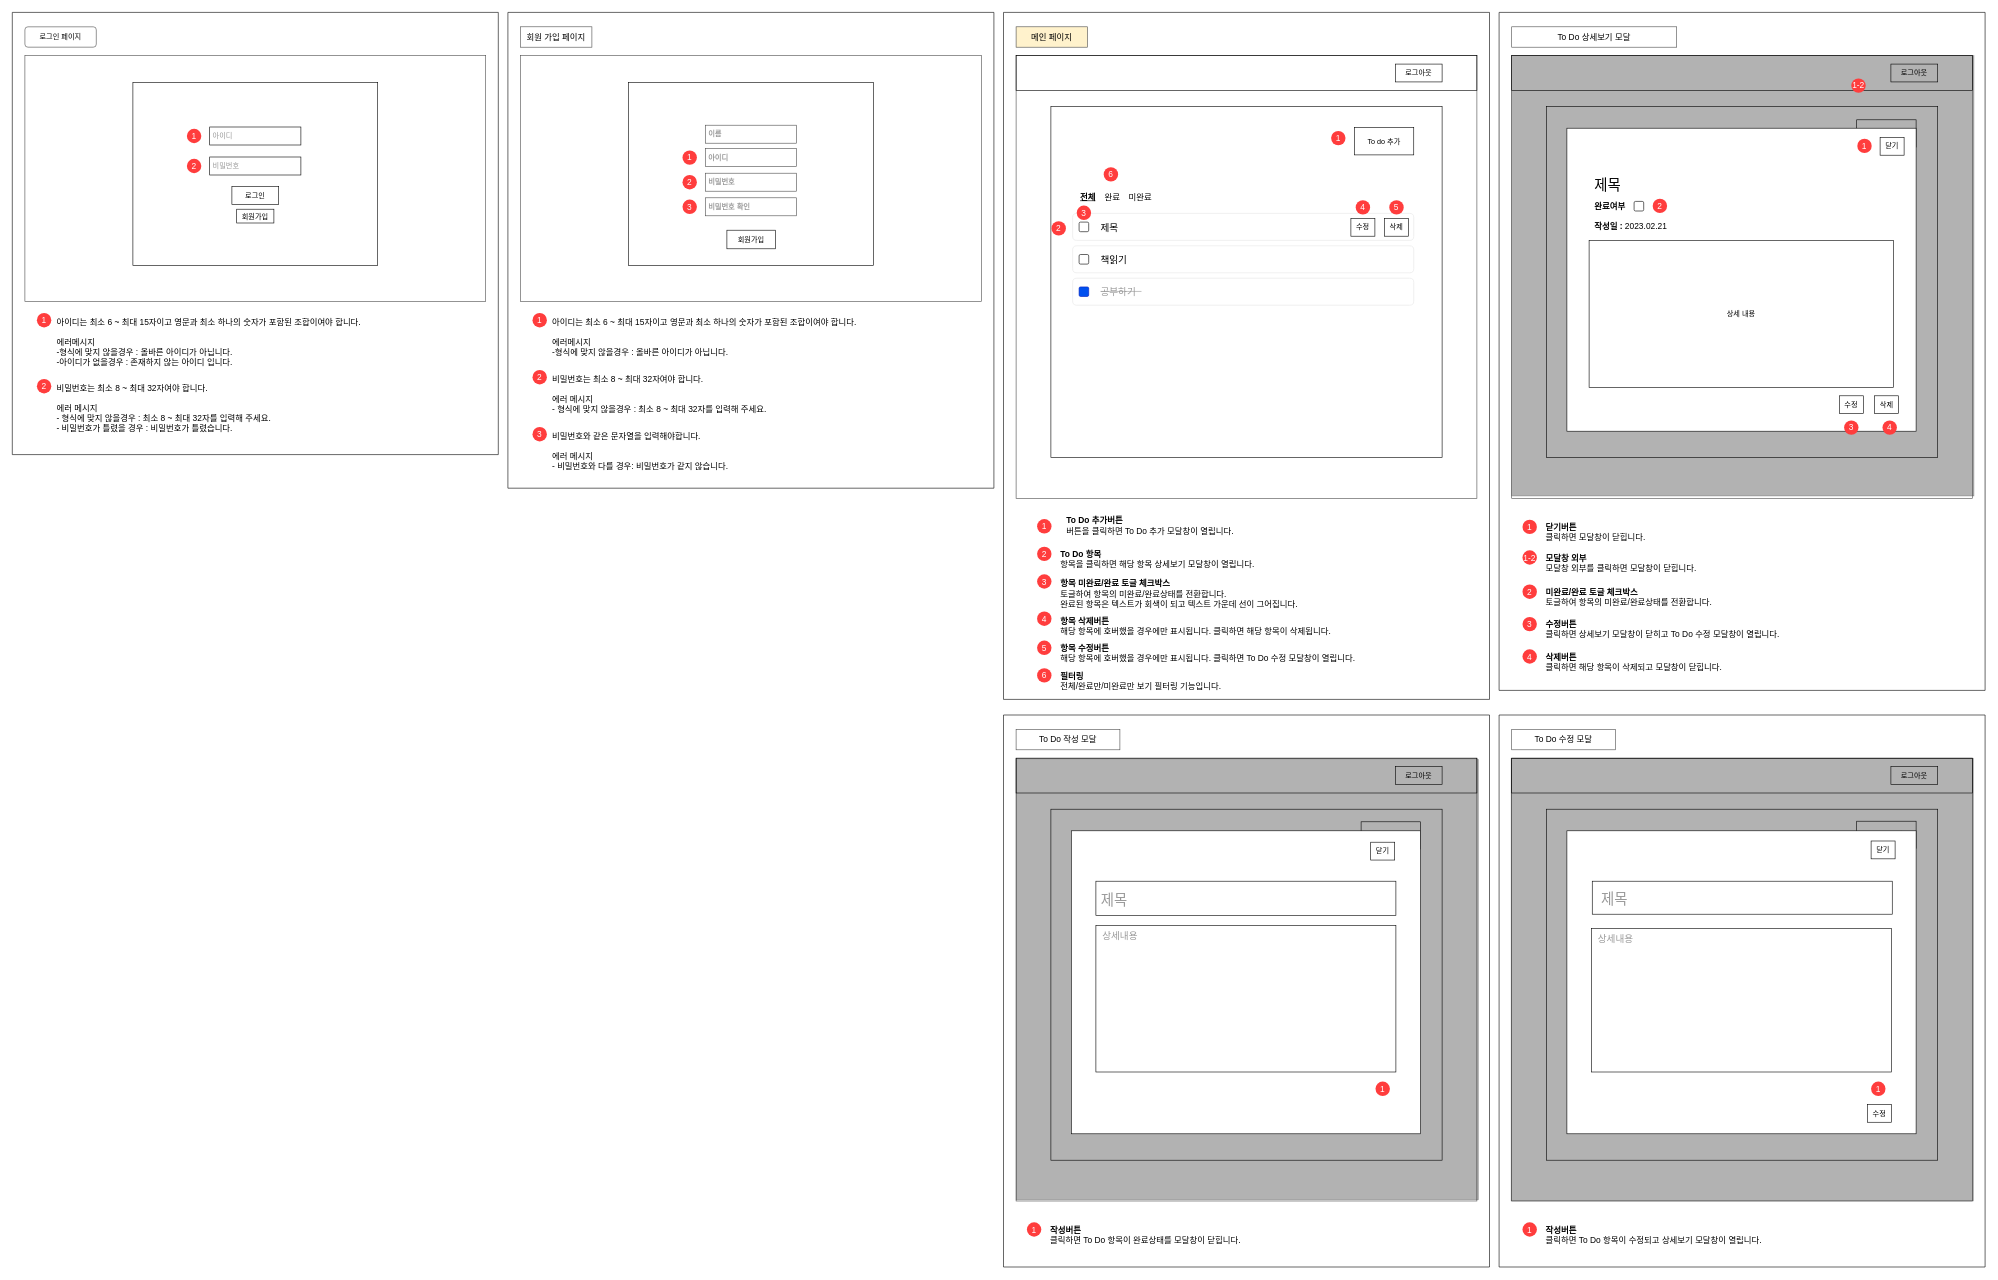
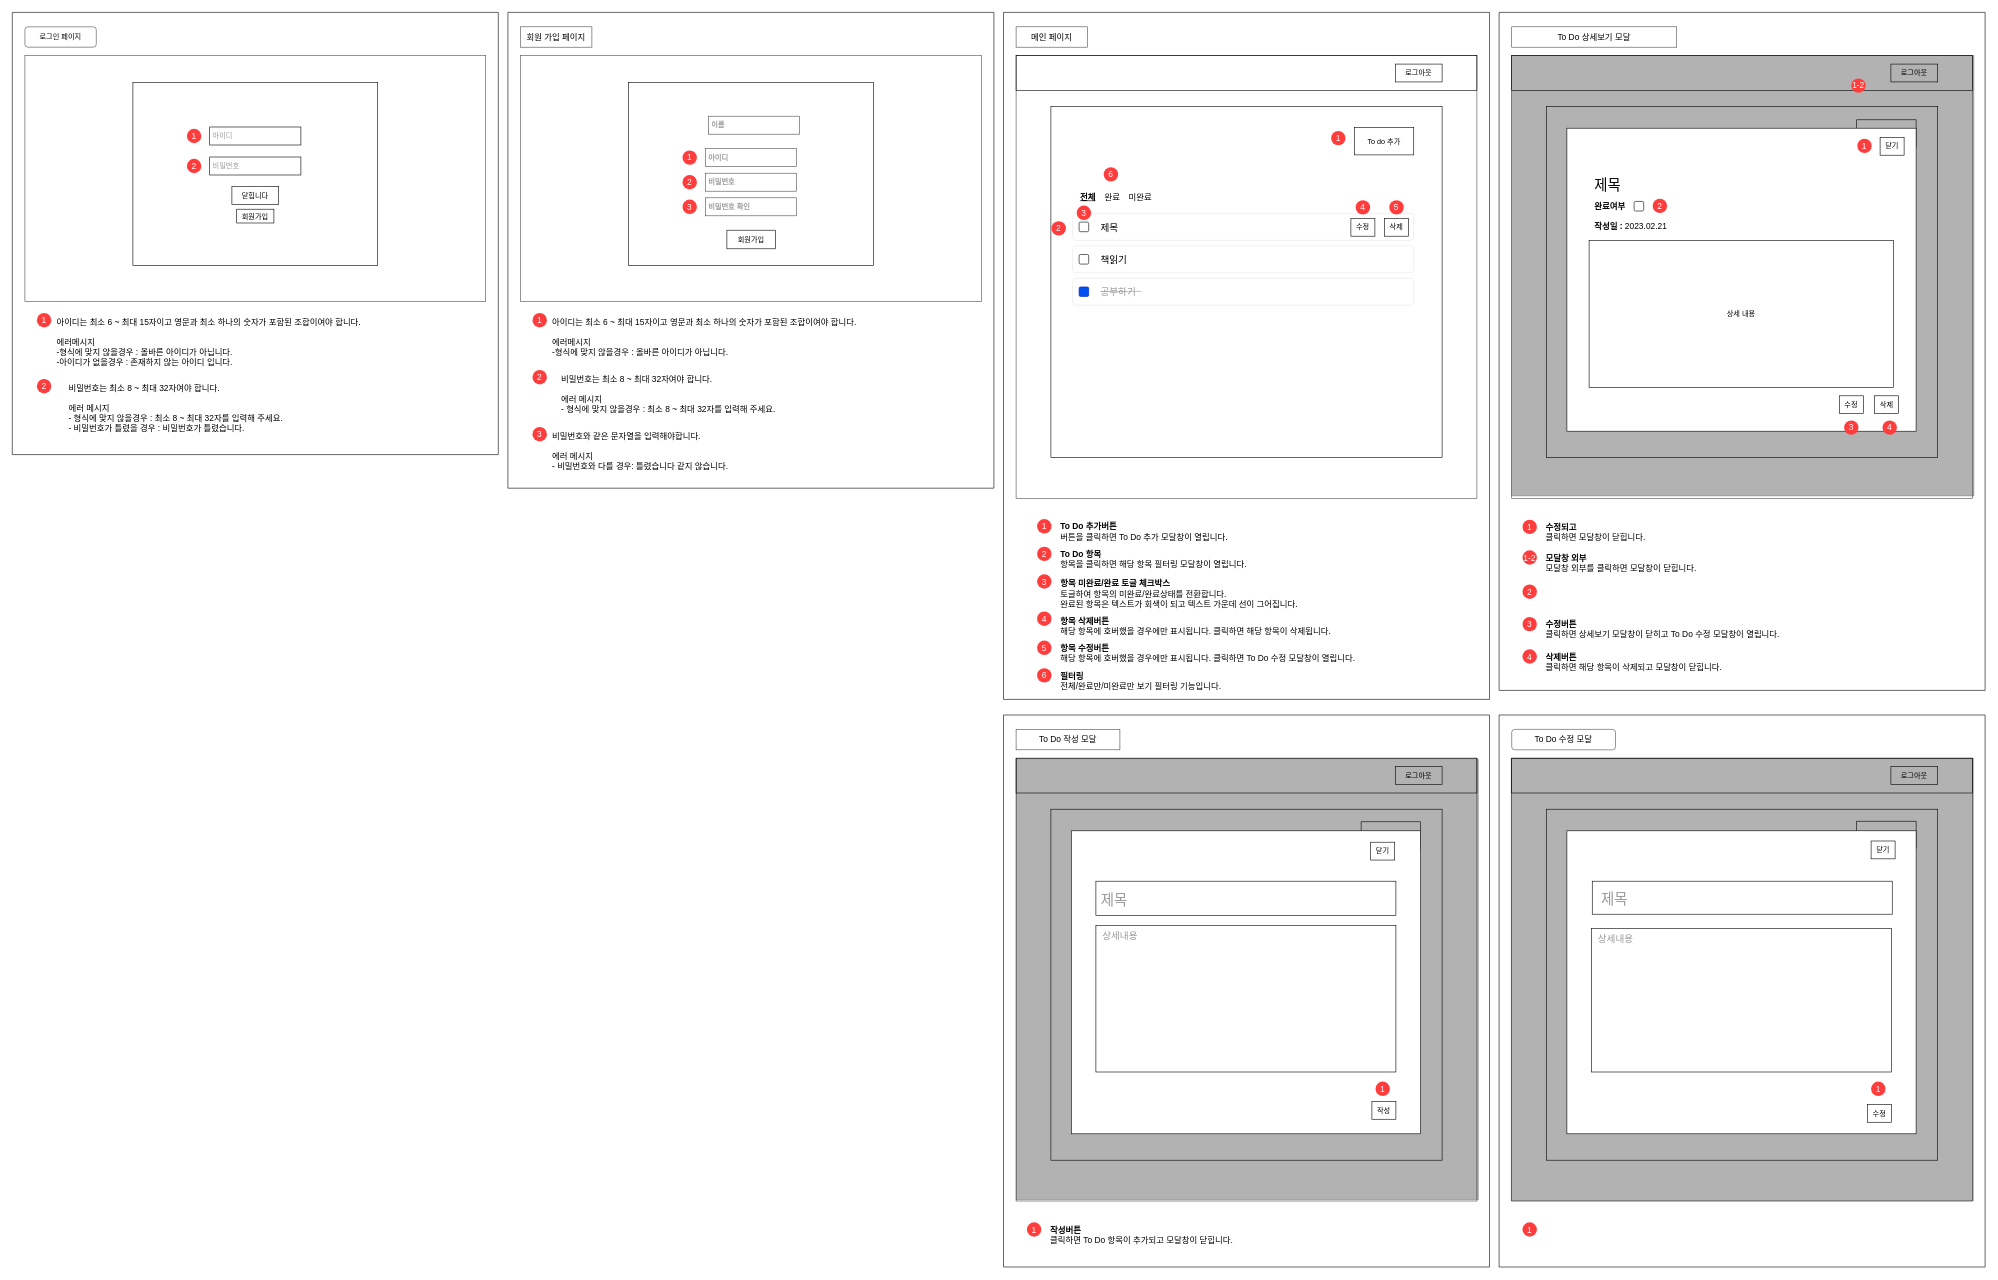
node "메인 페이지": fillcolor #fff2cc -> #ffffff
node "이름": moved (751, 134) -> (754, 125)
node "로그인": label "로그인" -> "닫힙니다"
node "비밀번호는 최소 8 ~ 최대 32자여야 합니다. 에러 메시지 - 형식에 맞지 않을경우 : 최소 8 ~ 최대 32자를 입력해 주세요.": moved (671, 394) -> (680, 394)
node "비밀번호는 최소 8 ~ 최대 32자여야 합니다. 에러 메시지 - 형식에 맞지 않을경우 : 최소 8 ~ 최대 32자를 입력해 주세요. - 비밀번호가 틀렸을 경우 : 비밀번호가 틀렸습니다.": moved (176, 409) -> (188, 409)
node "비밀번호와 같은 문자열을 입력해야합니다. 에러 메시지 - 비밀번호와 다를 경우: 비밀번호가 같지 않습니다.": label "비밀번호와 같은 문자열을 입력해야합니다. 에러 메시지 - 비밀번호와 다를 경우: 비밀번호가 같지 않습니다." -> "비밀번호와 같은 문자열을 입력해야합니다. 에러 메시지 - 비밀번호와 다를 경우: 틀렸습니다 같지 않습니다."
node "To Do 추가버튼 버튼을 클릭하면 To Do 추가 모달창이 열립니다.": moved (1160, 525) -> (1154, 531)
node "닫기버튼 클릭하면 모달창이 닫힙니다.": label "닫기버튼 클릭하면 모달창이 닫힙니다." -> "수정되고 클릭하면 모달창이 닫힙니다."
node "To Do 항목 항목을 클릭하면 해당 항목 상세보기 모달창이 열립니다.": label "To Do 항목 항목을 클릭하면 해당 항목 상세보기 모달창이 열립니다." -> "To Do 항목 항목을 클릭하면 해당 항목 필터링 모달창이 열립니다."
node "미완료/완료 토글 체크박스 토글하여 항목의 미완료/완료상태를 전환합니다.": removed
node "To Do 수정 모달": shape rectangle -> rounded rectangle
node "작성": added
node "작성버튼 클릭하면 To Do 항목이 완료상태를 모달창이 닫힙니다.": label "작성버튼 클릭하면 To Do 항목이 완료상태를 모달창이 닫힙니다." -> "작성버튼 클릭하면 To Do 항목이 추가되고 모달창이 닫힙니다."
node "작성버튼 클릭하면 To Do 항목이 수정되고 상세보기 모달창이 열립니다.": removed
